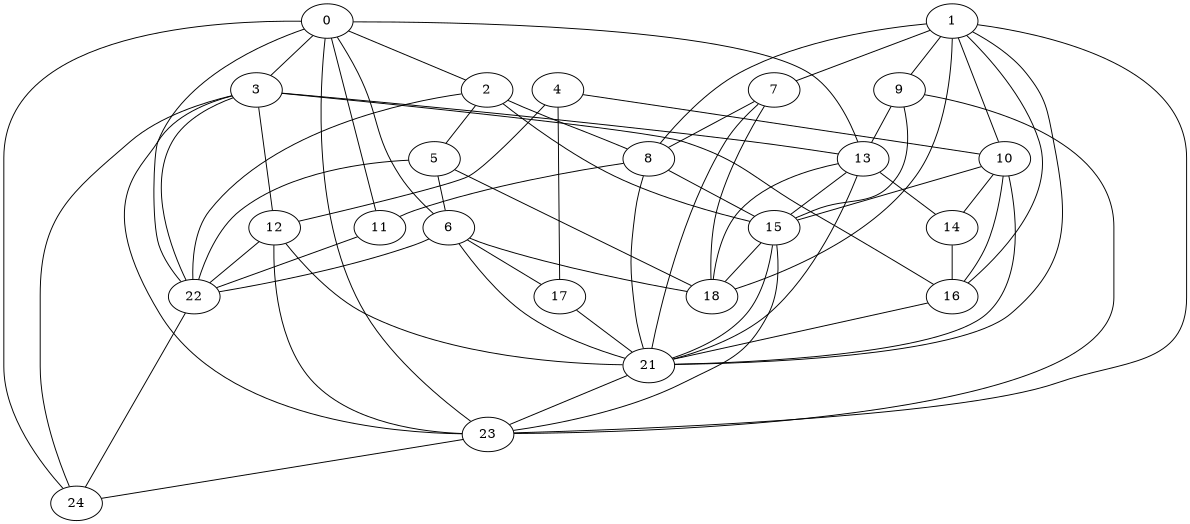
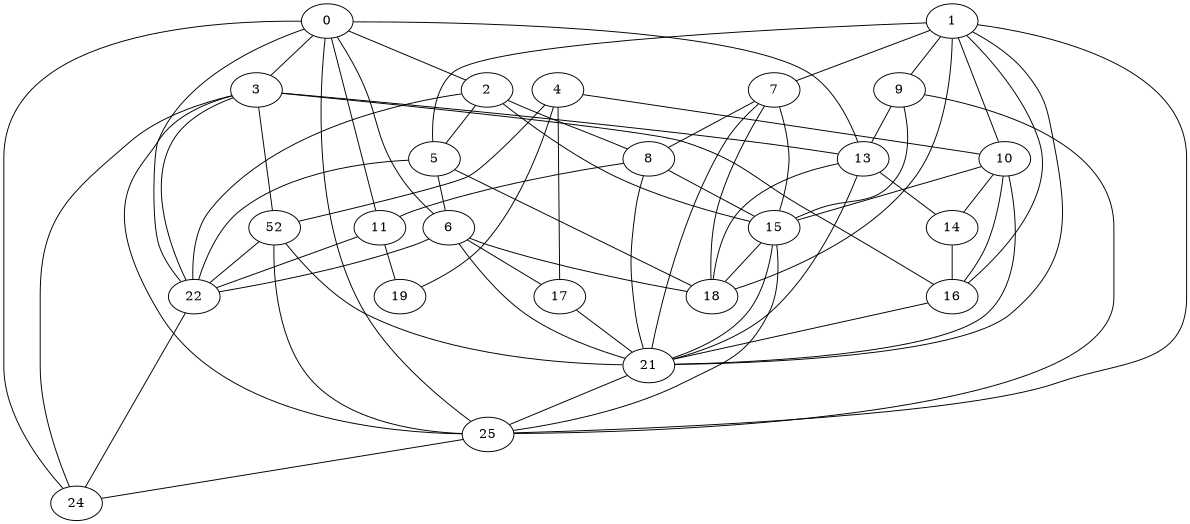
edge "1" -- "8": now "1" -- "5"
edge "13" -- "15": now "7" -- "15"
node "12": label "12" -> "52"
node "19": added
node "23": label "23" -> "25"
